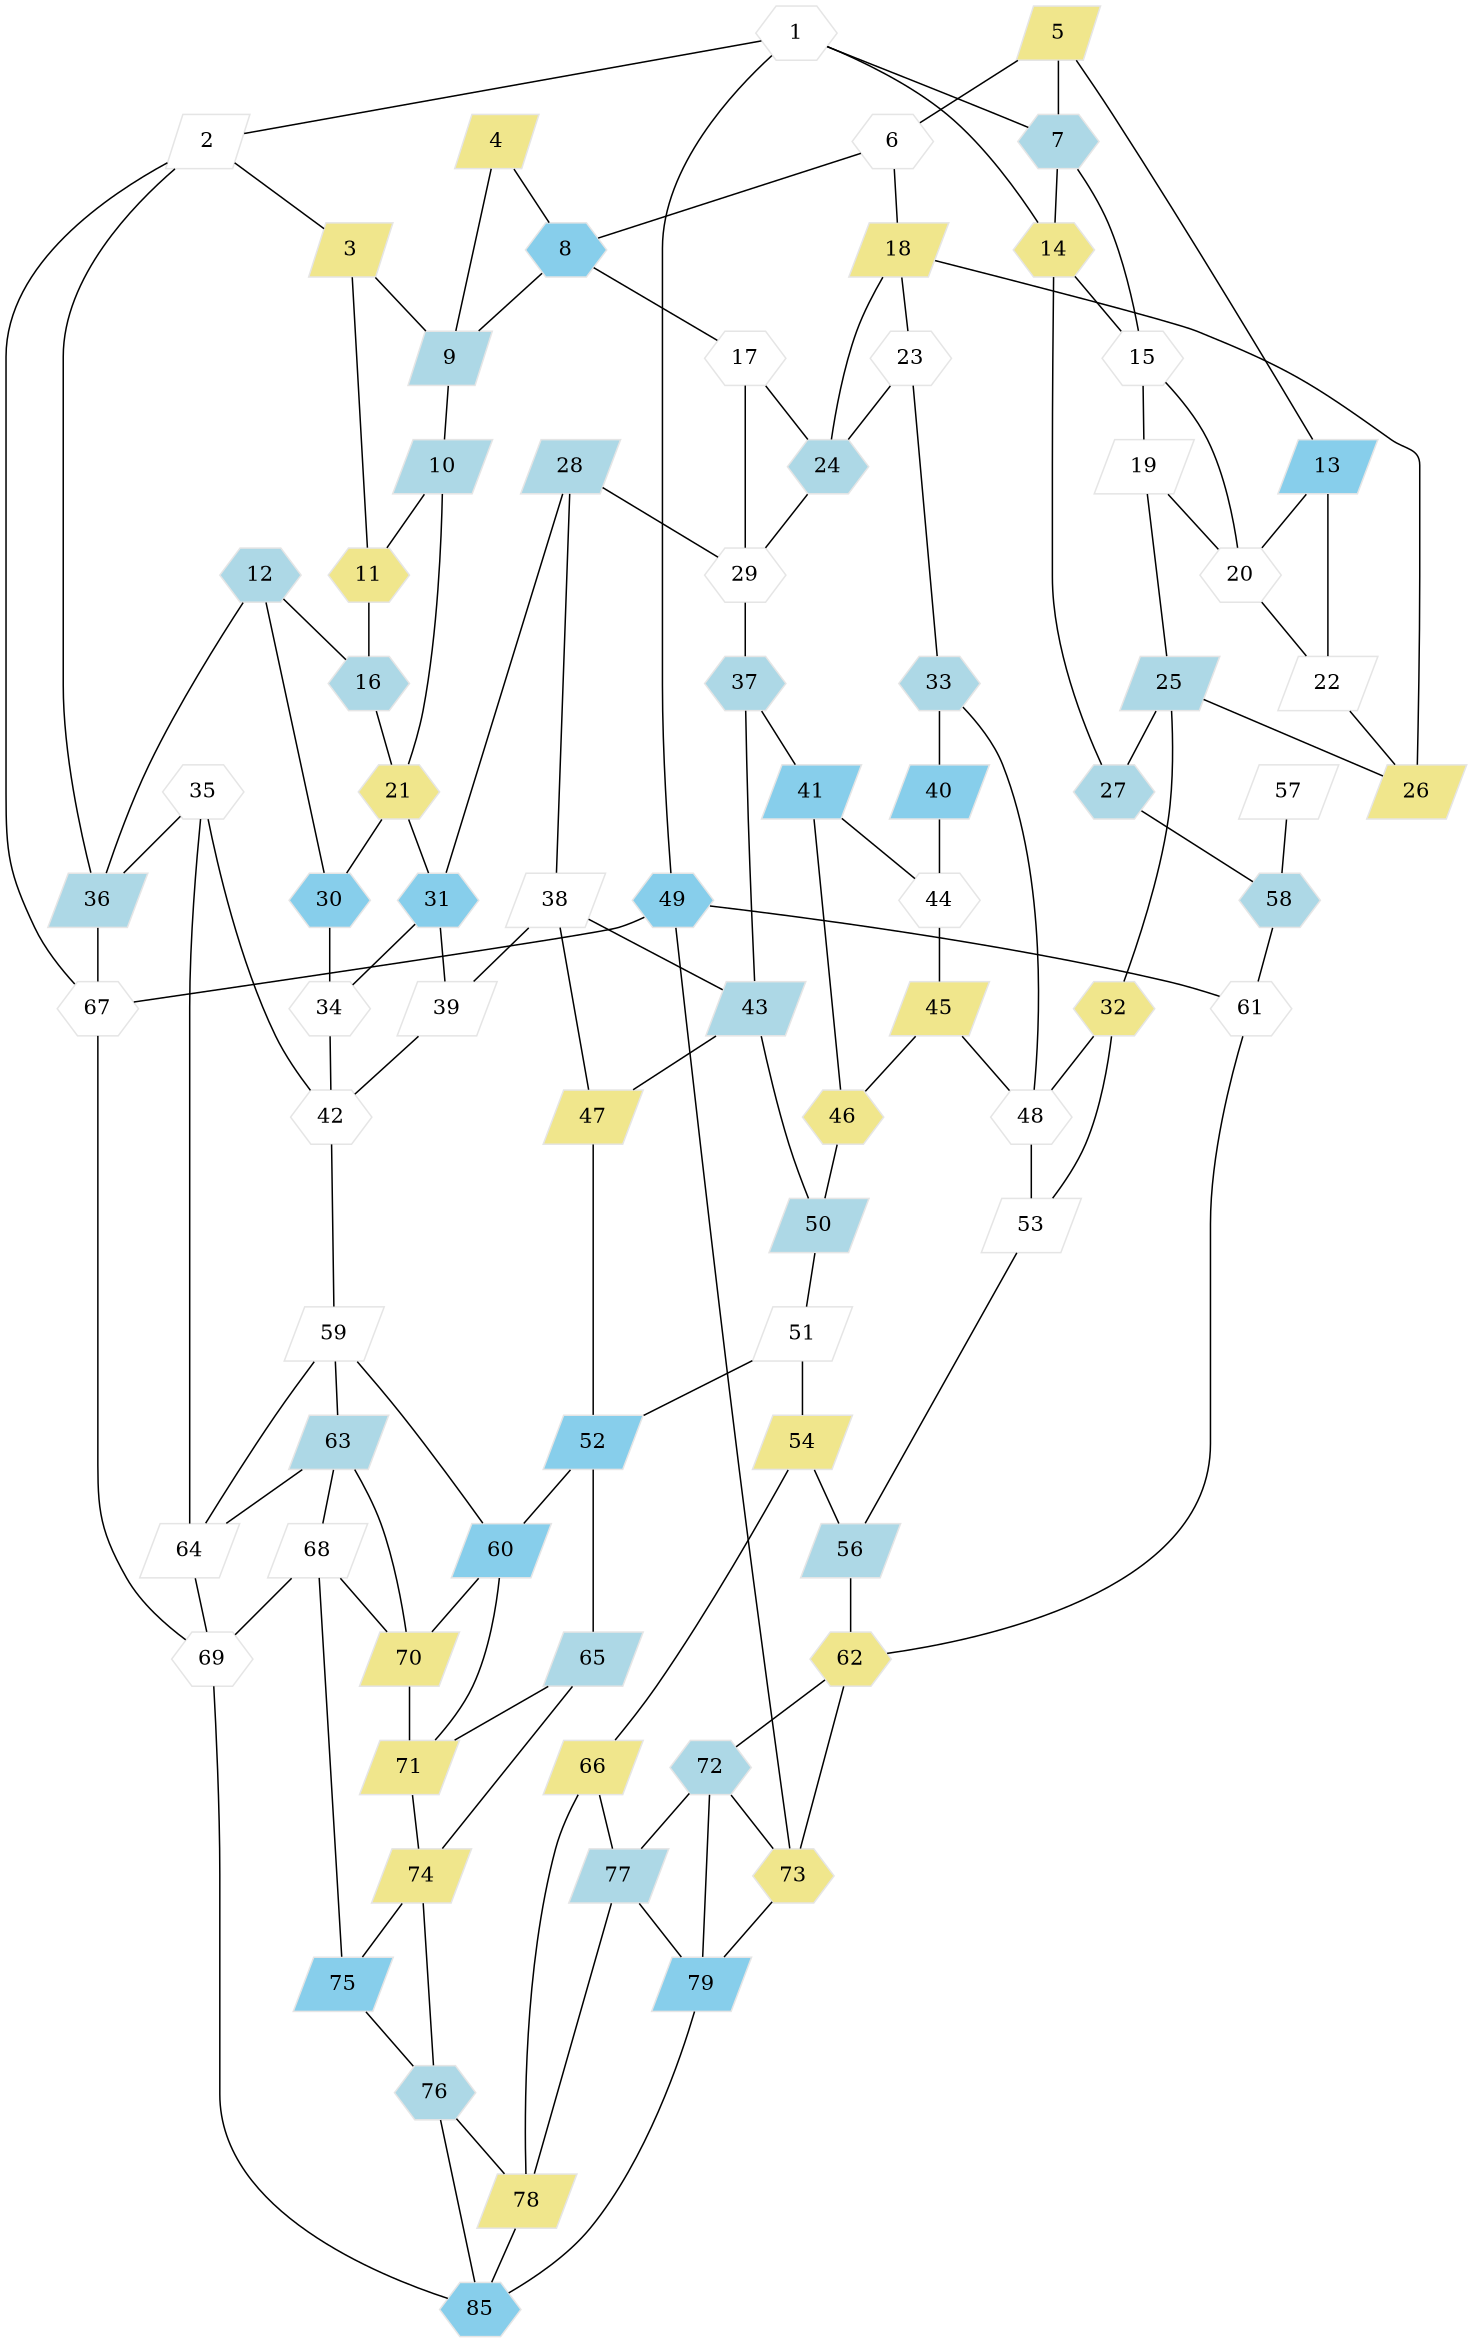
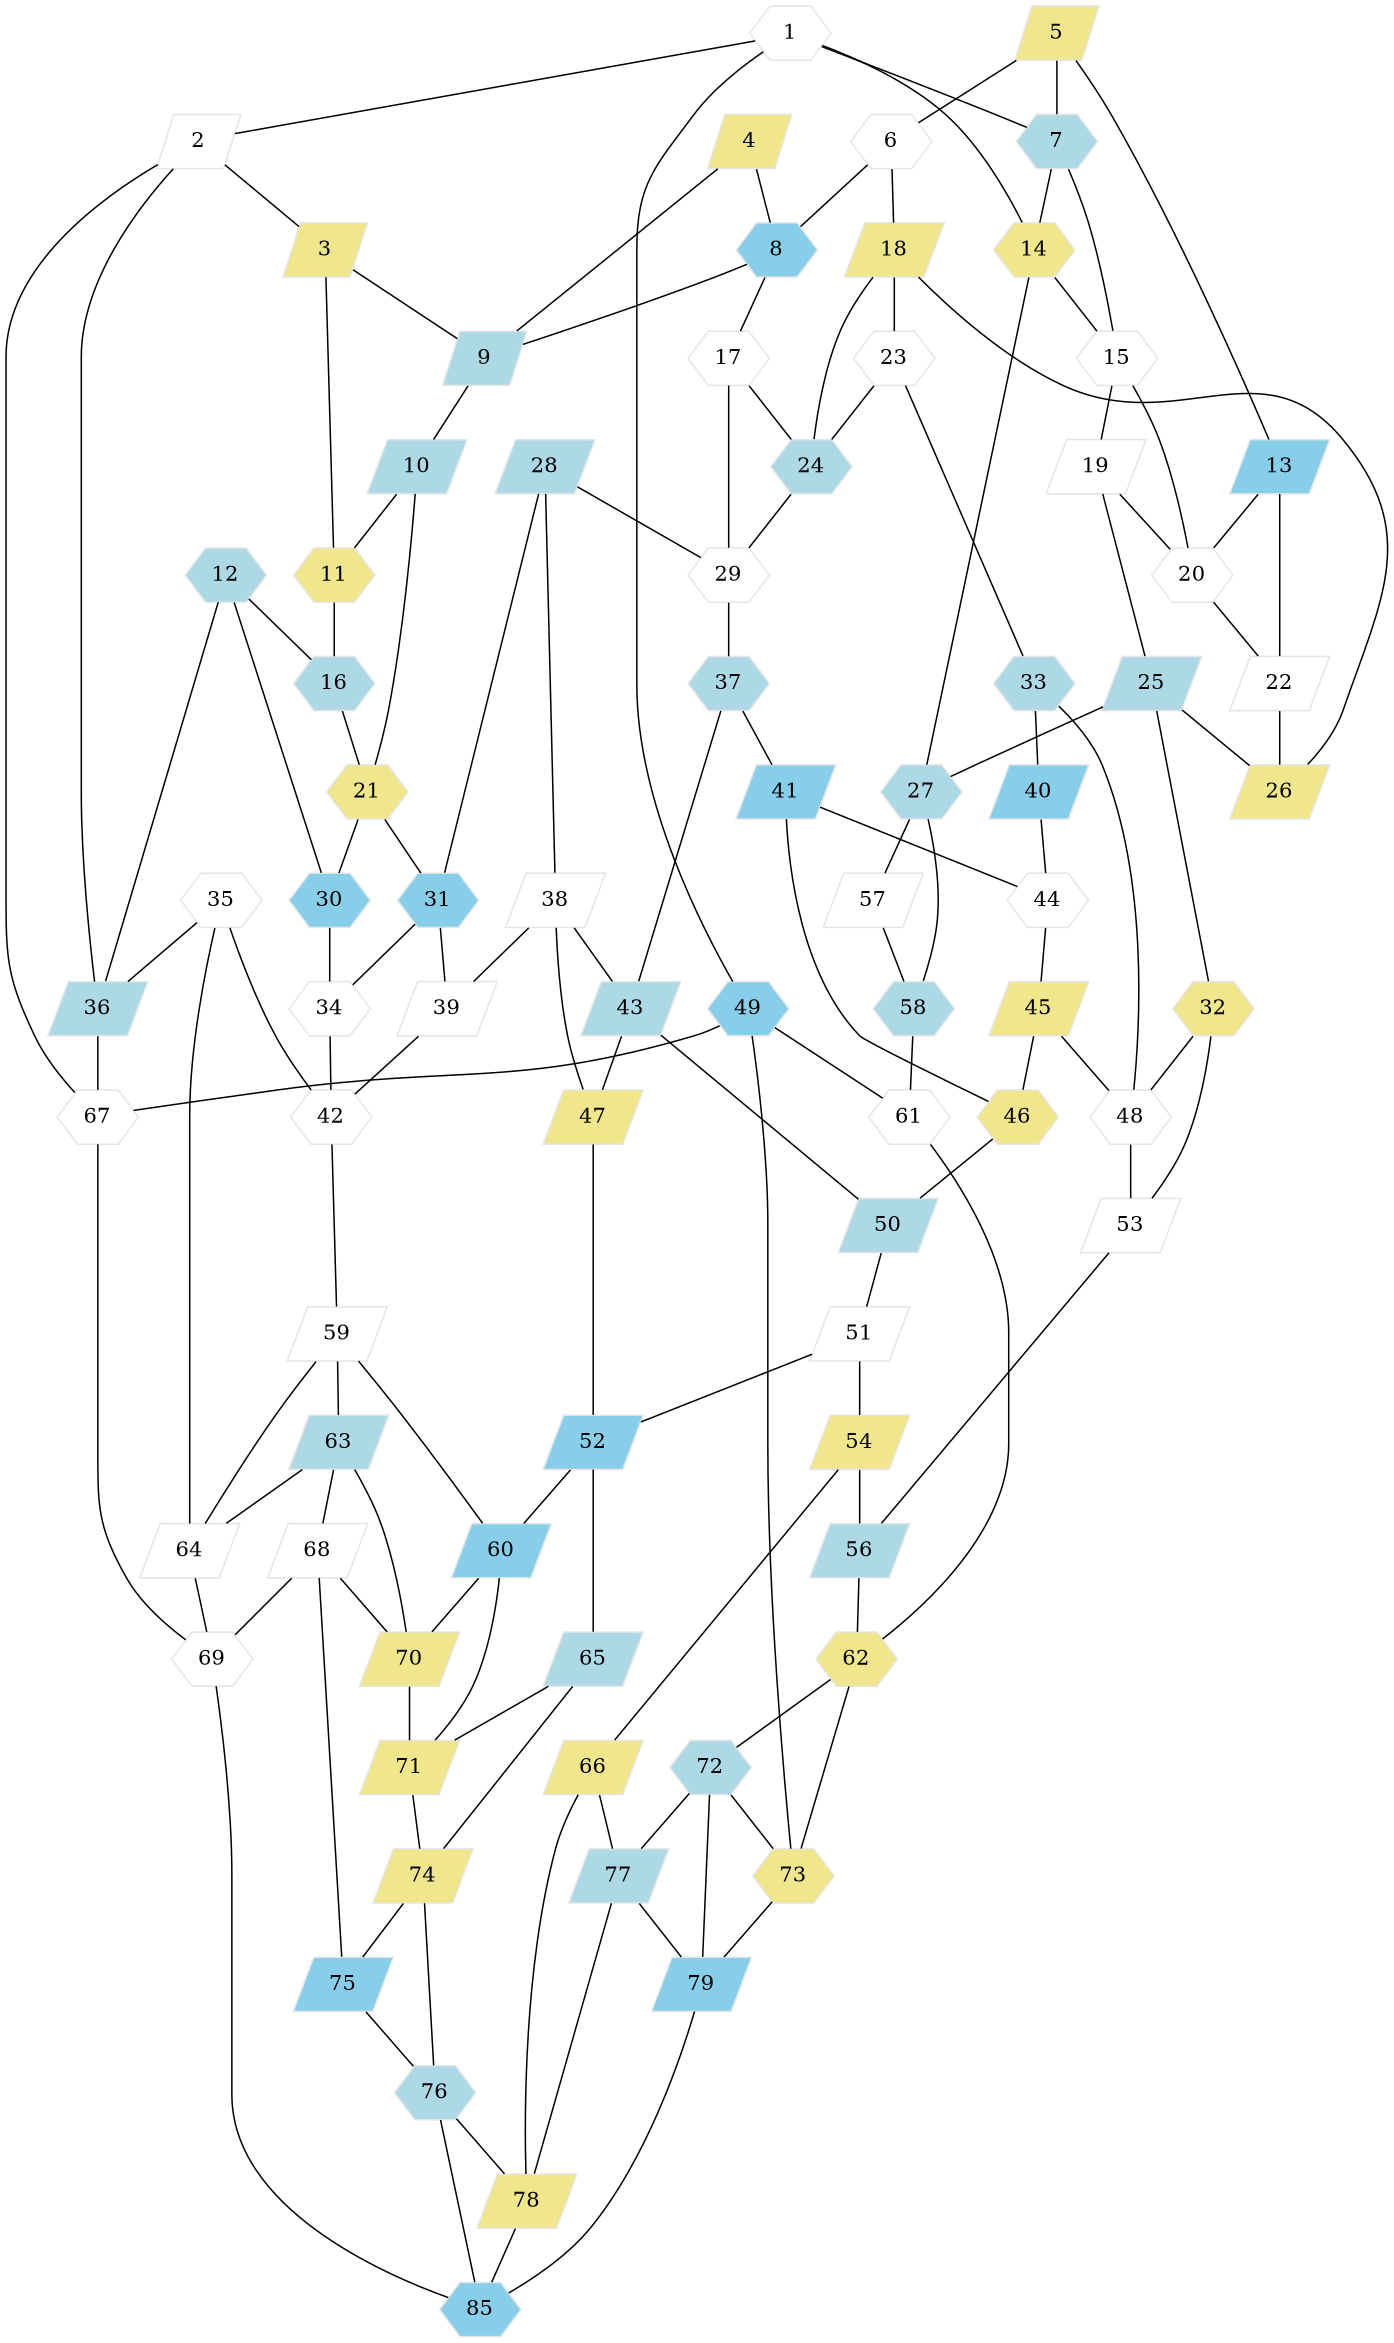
edge "27" -- "57": added
